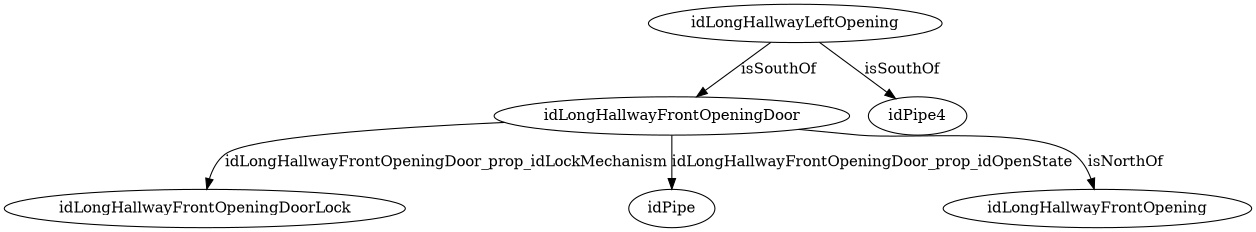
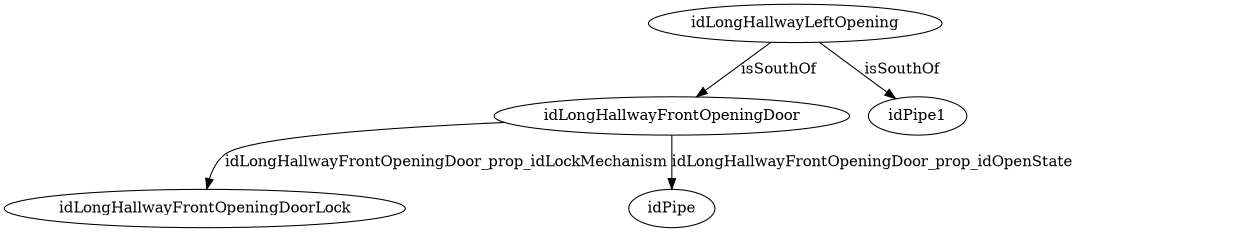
node "idPipe4": label "idPipe4" -> "idPipe1"
node "idLongHallwayFrontOpening": removed
